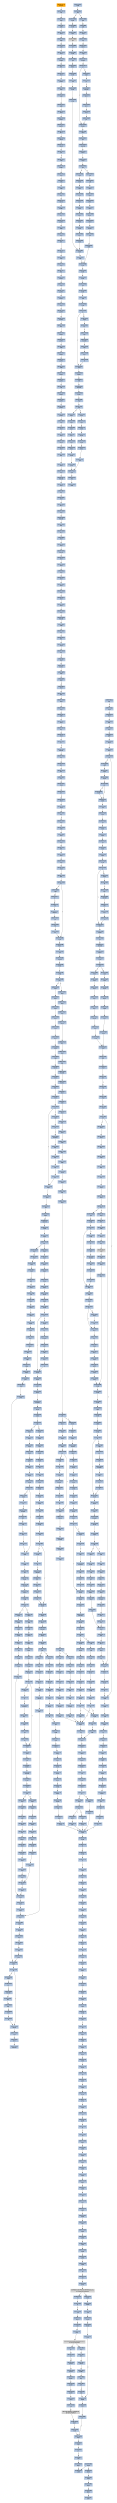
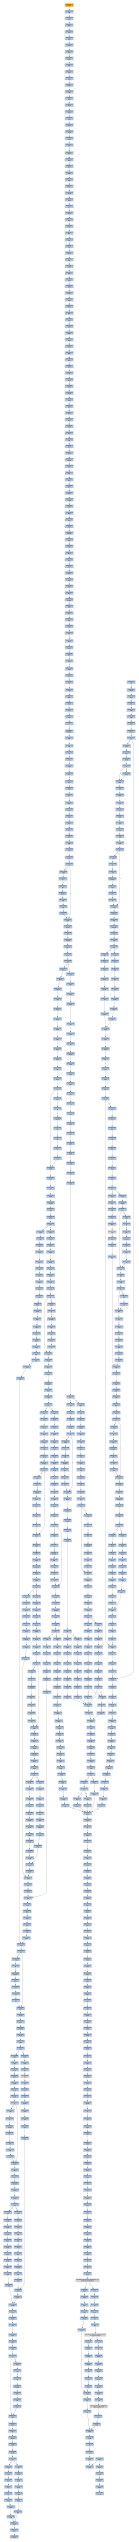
node "0x004748c7 imull": added
